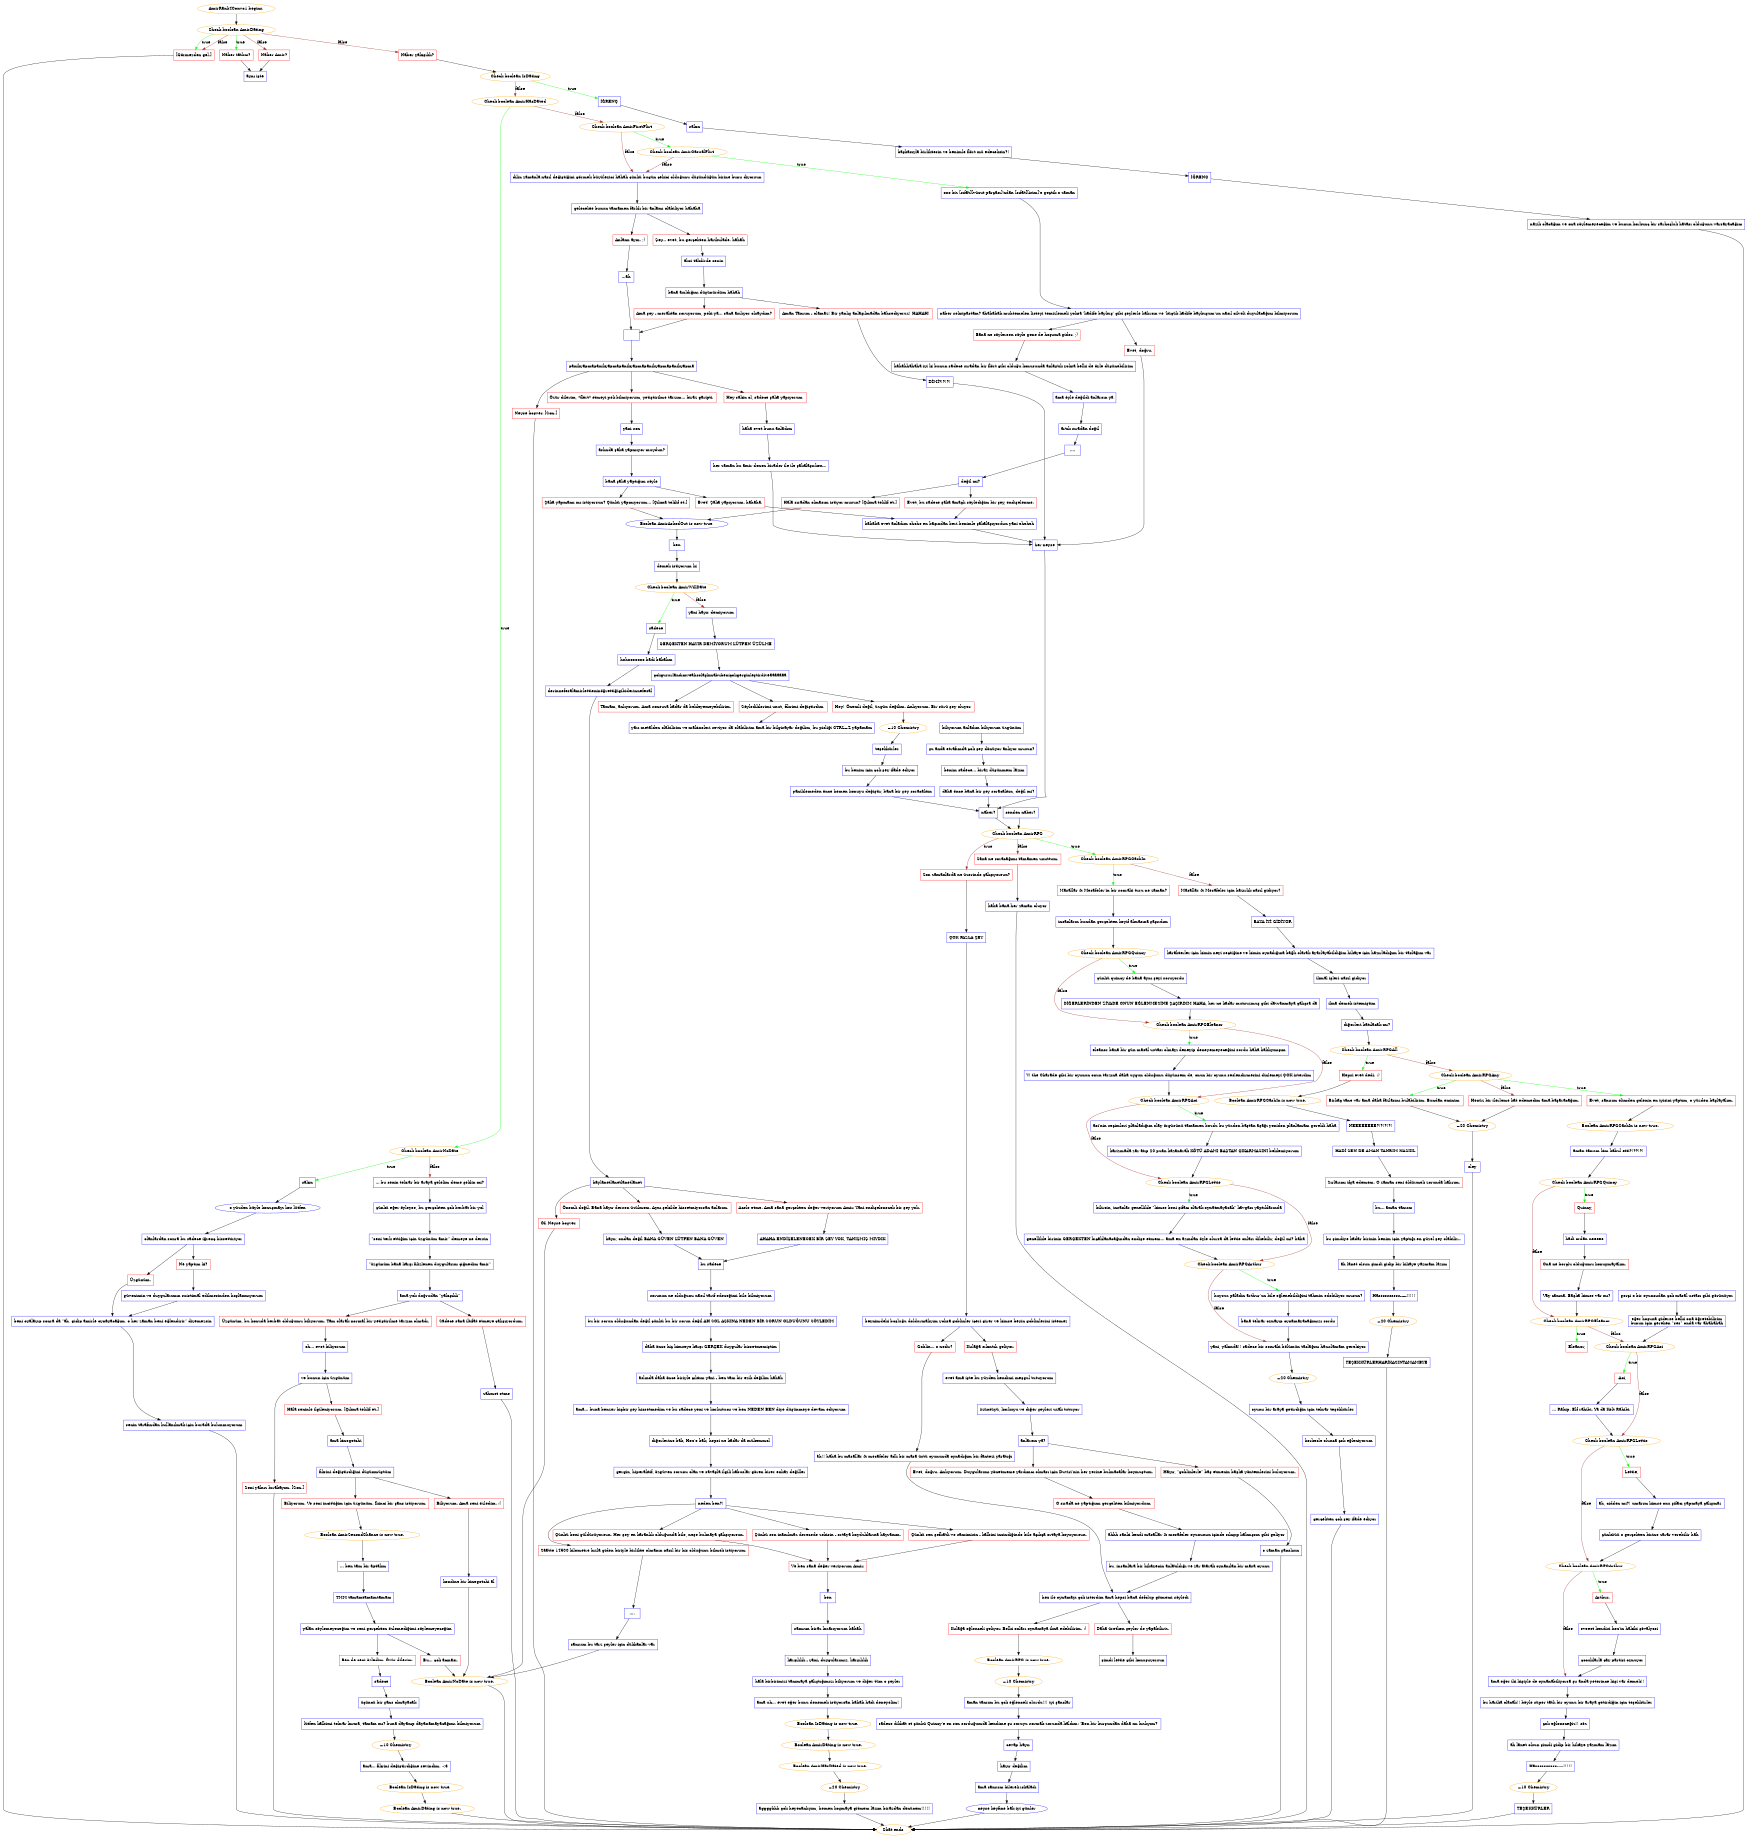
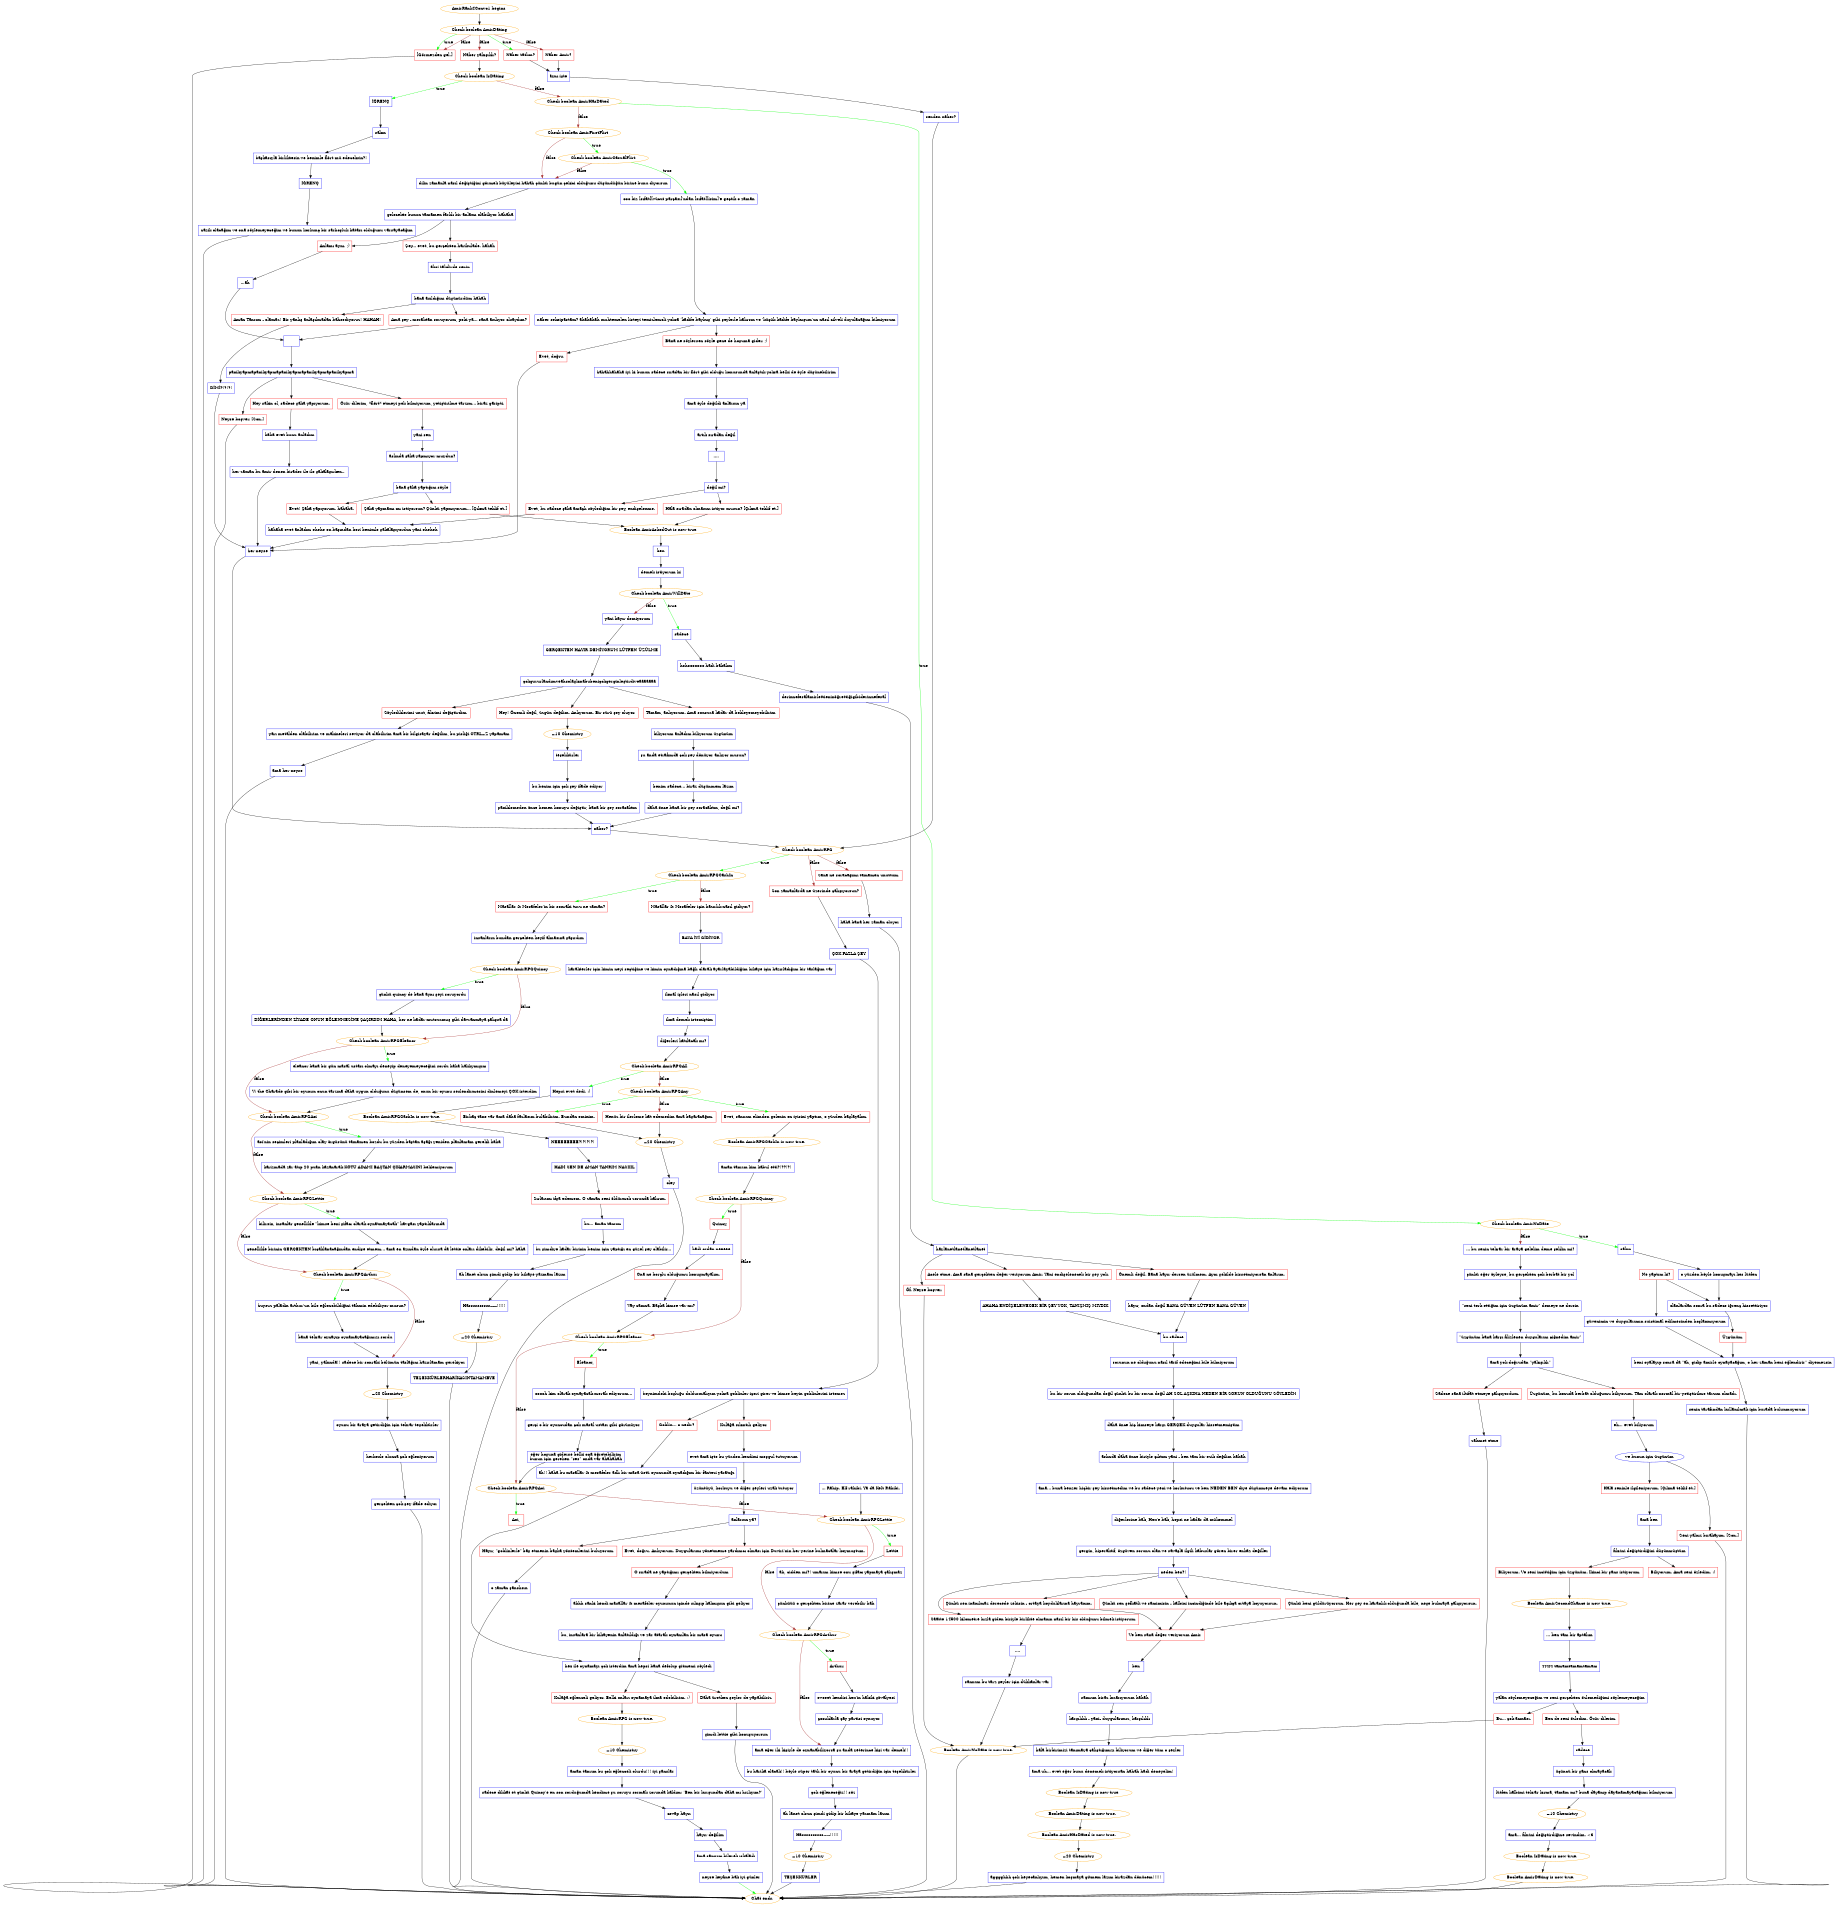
edge "aynı işte" -> "senden naber?": added
node "Boolean AmirAskedOut is now true.": color blue -> orange
node "ama her neyse": added
edge "Check boolean AmirRPG" -> "Son zamanlarda ne üzerinde çalışıyorsun?": label "true" -> "false"
node "Hepsi evet dedi. :)": color red -> blue
node "o yüzden böyle konuşmayı kes lütfen": shape ellipse -> box
edge "olanlardan sonra bu sadece iğrenç hissettiriyor" -> "Ne yaptım ki?": reversed
node "ve bunun için üzgünüm": shape box -> ellipse
edge "Aoi," -> "... Rahip. Elf rahibi. Ya da Kelt Rahibi.": removed
node "ooooh kim olarak oynayacak merak ediyorum...": added
node "ama kinegotchi": label "ama kinegotchi" -> "ama ben"
node "kendine bir kinegotchi al": removed
edge "şimdi lettie gibi konuşuyorsun" -> "Chat ends.": added
node "neyse keyfine bak iyi günler": shape ellipse -> box
edge "neyse keyfine bak iyi günler" -> "Chat ends.": color black -> green
